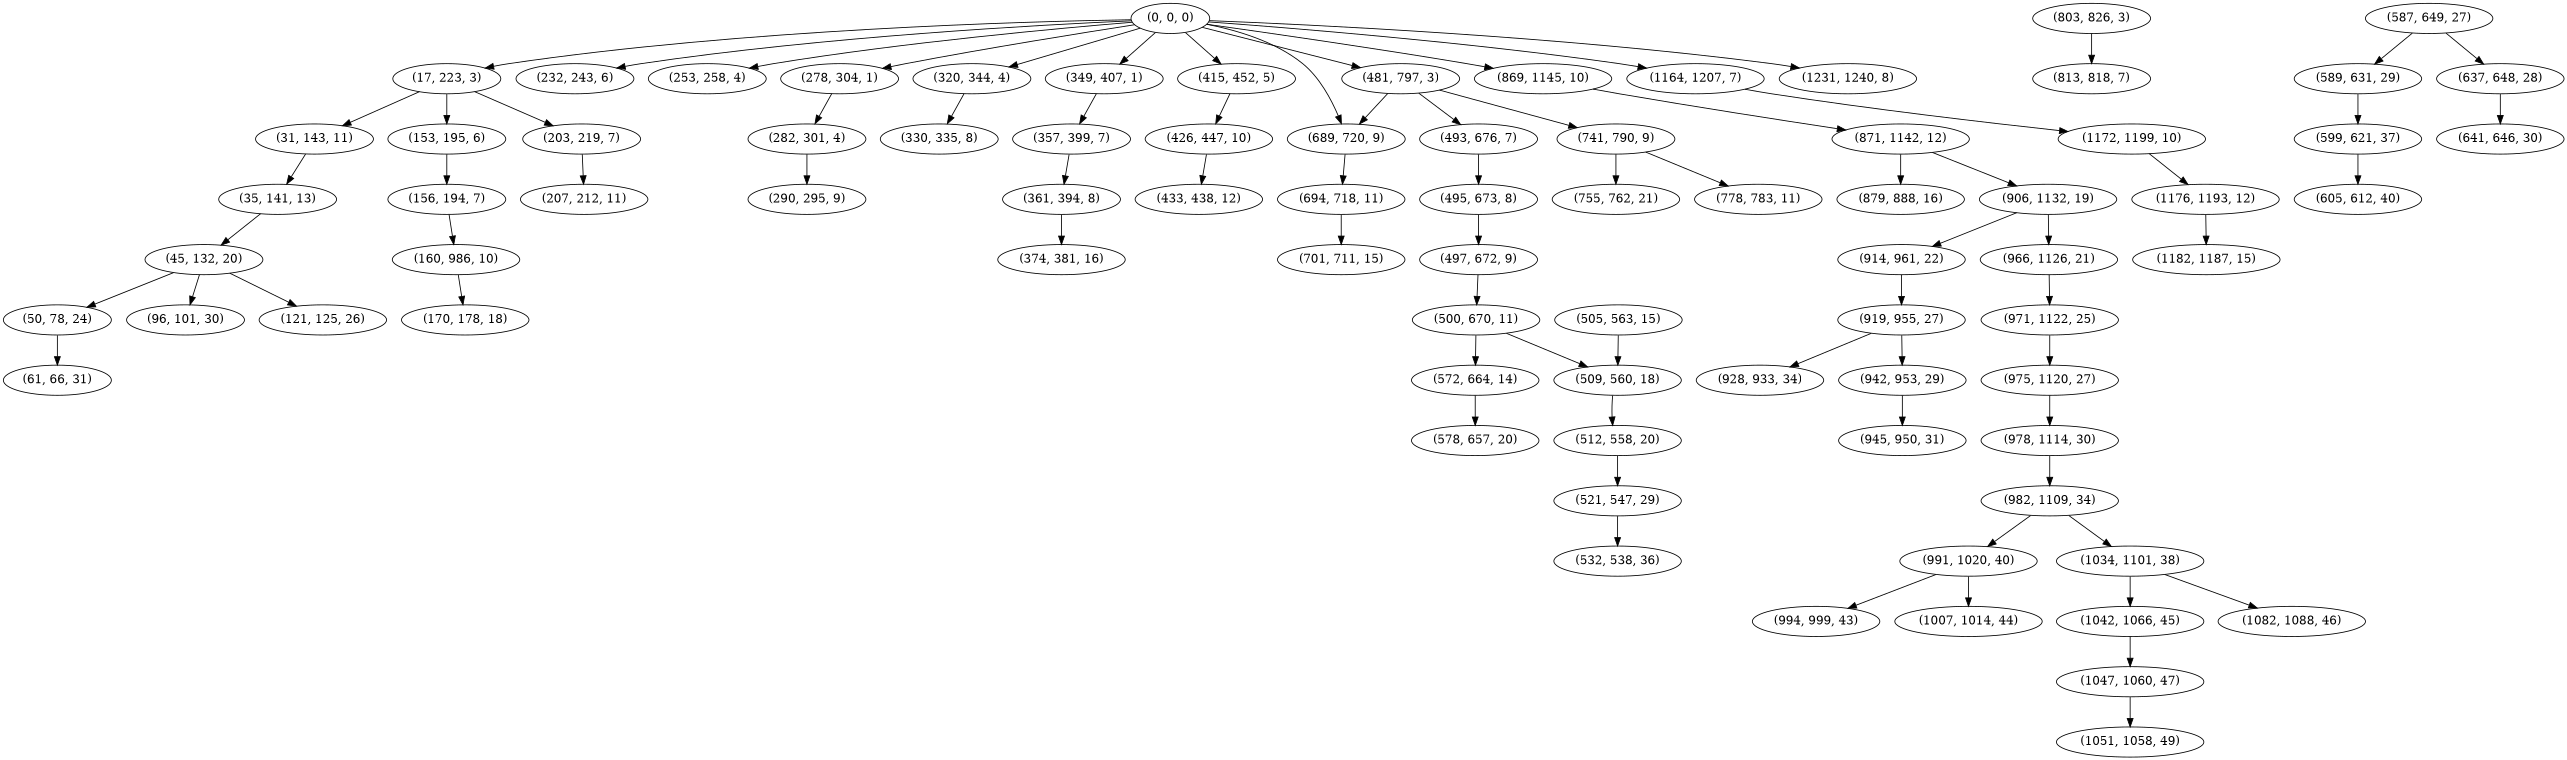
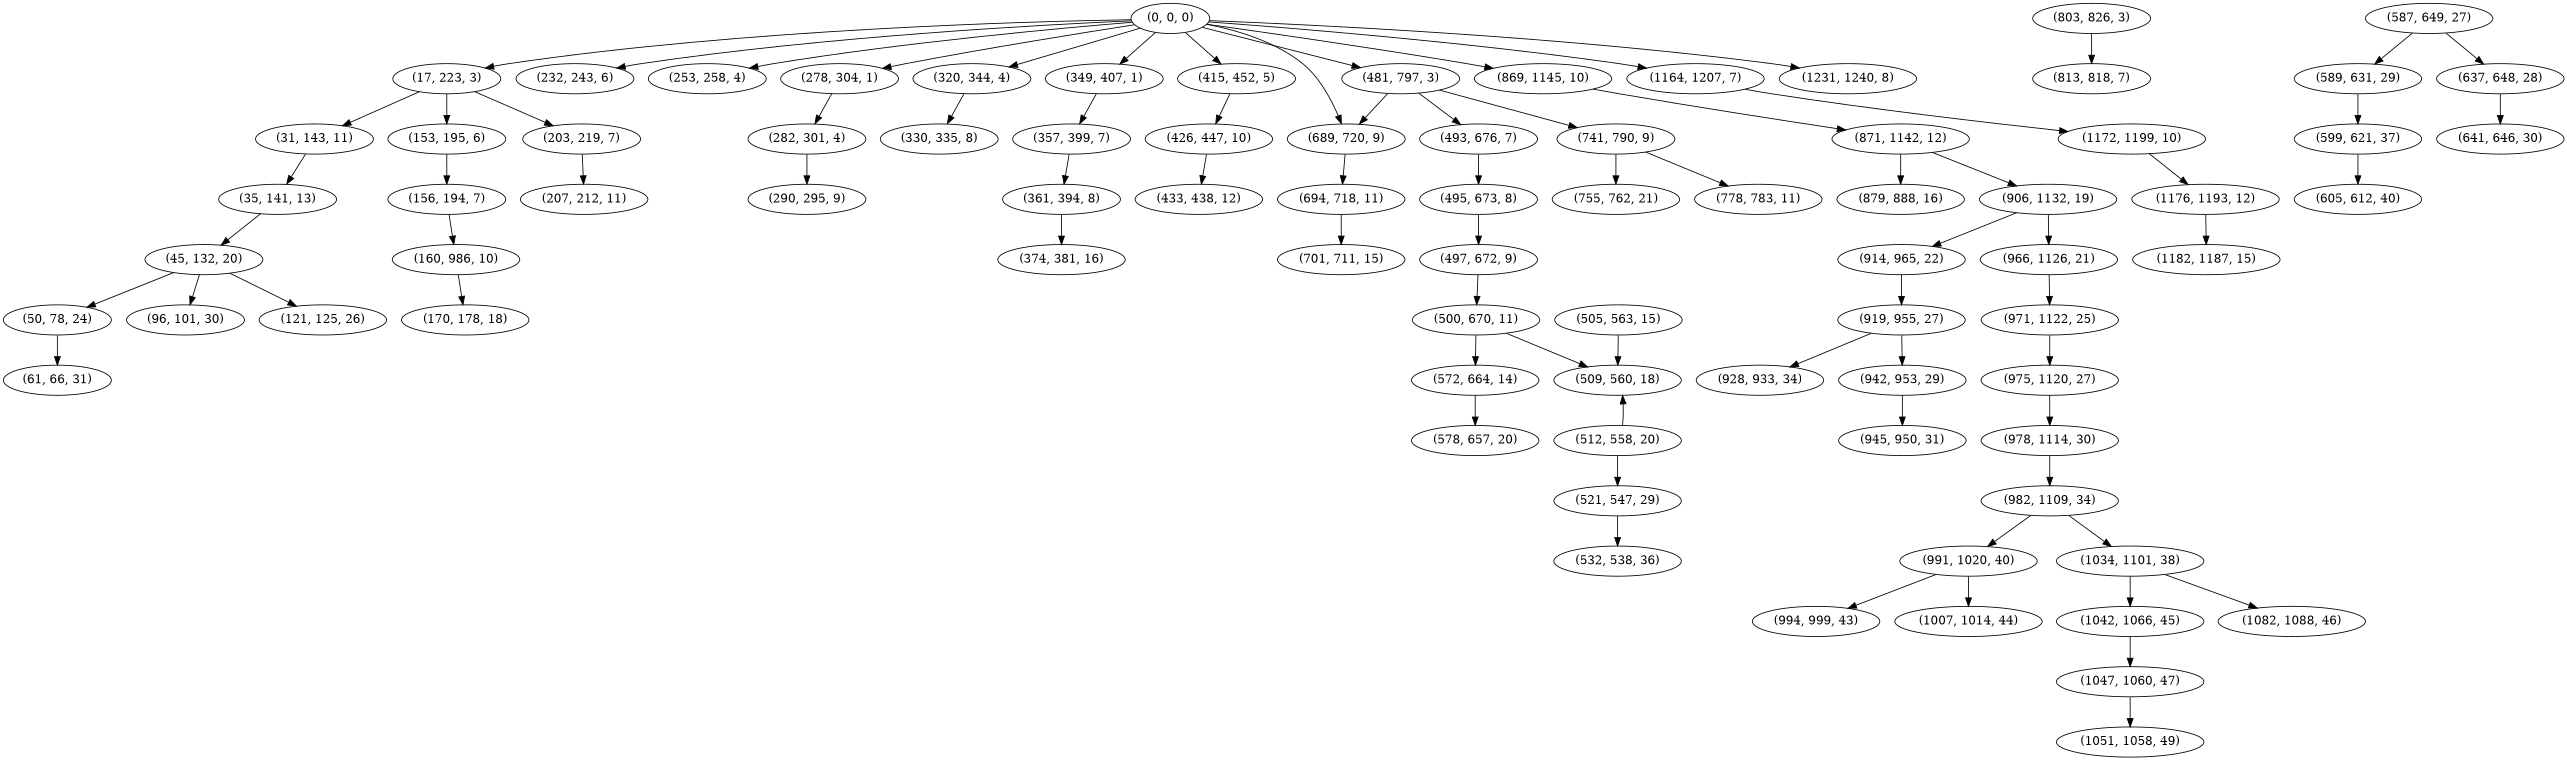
node "(914, 961, 22)": label "(914, 961, 22)" -> "(914, 965, 22)"
edge "(509, 560, 18)" -> "(512, 558, 20)": reversed
